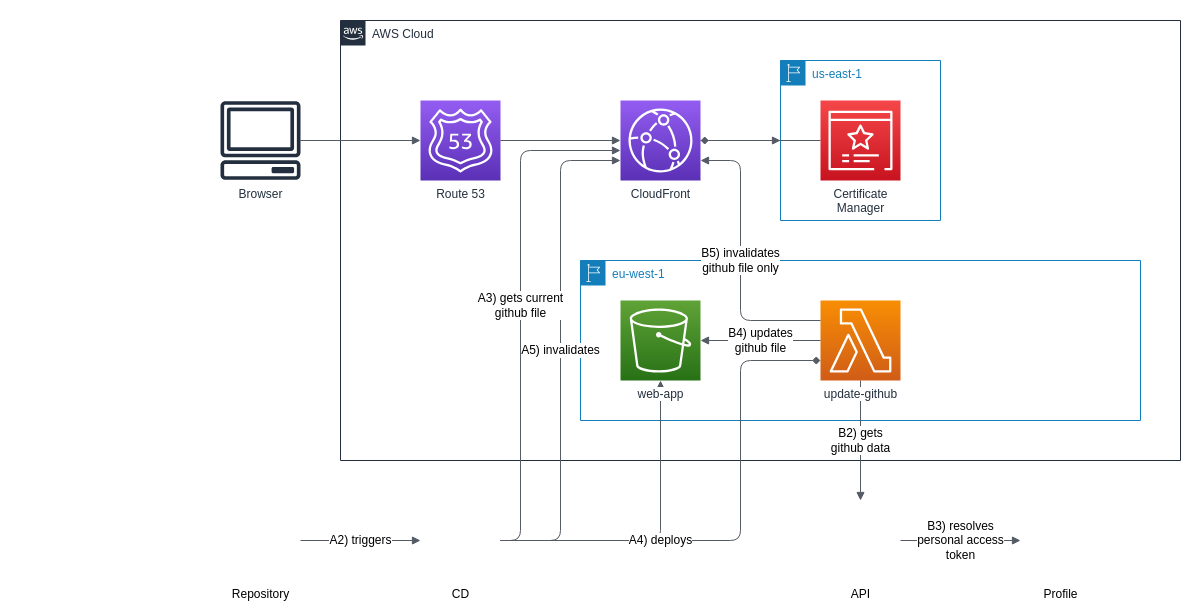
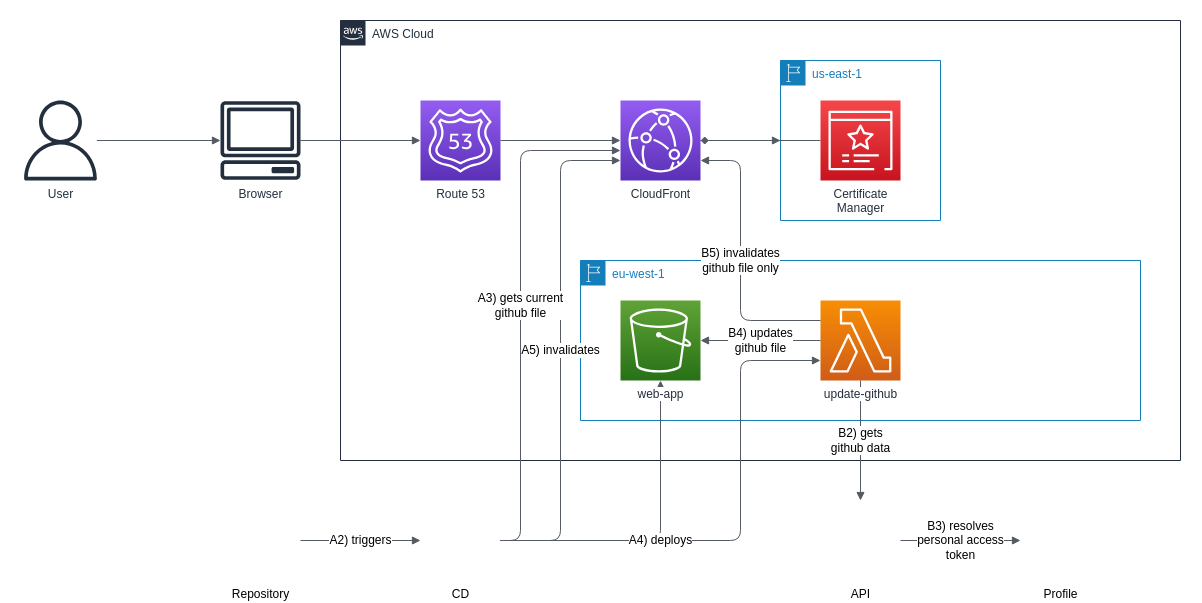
node "User": added
edge "User" -> "Browser": added
edge "CD" -> "update-github": arrowhead diamond -> block
